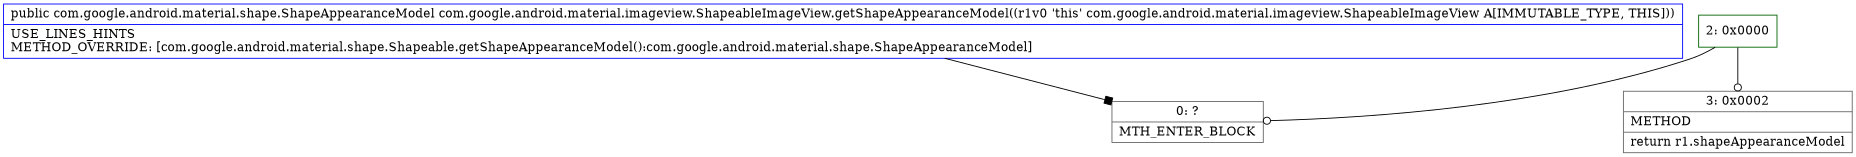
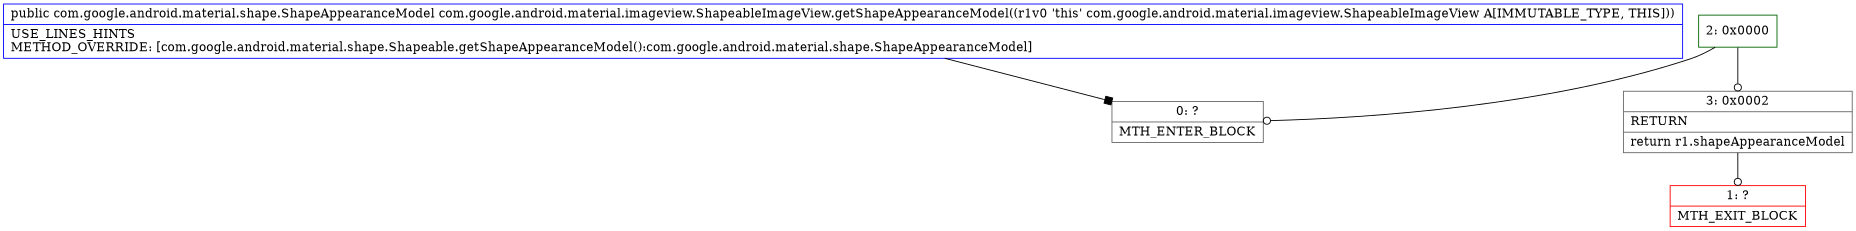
node "3: 0x0002": text "METHOD" -> "RETURN"
node "1: ?": added
